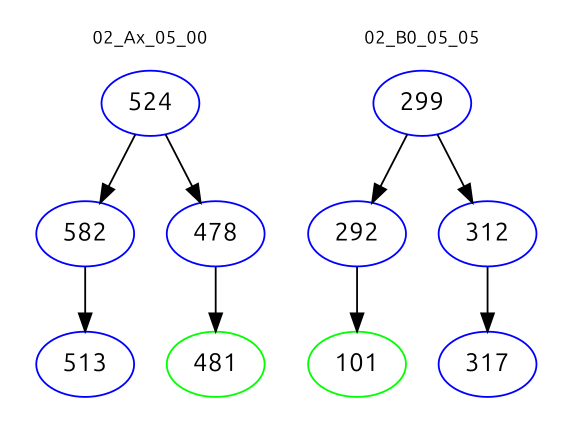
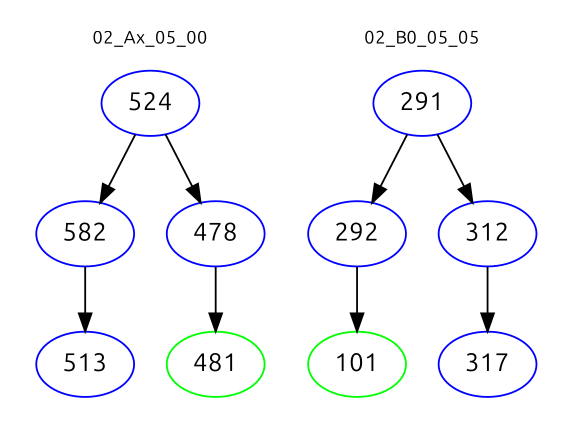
node "299": label "299" -> "291"
